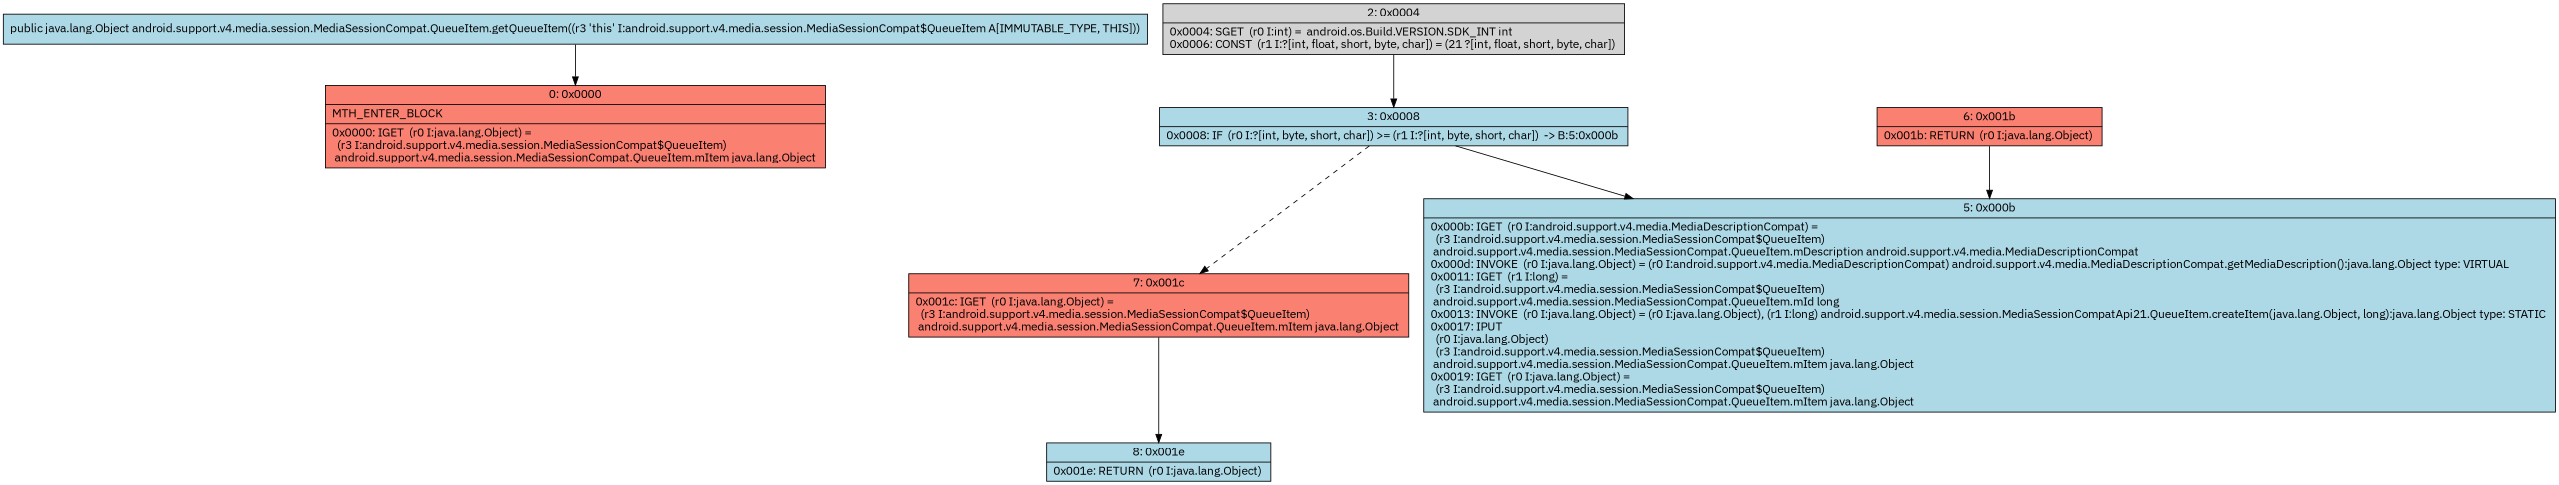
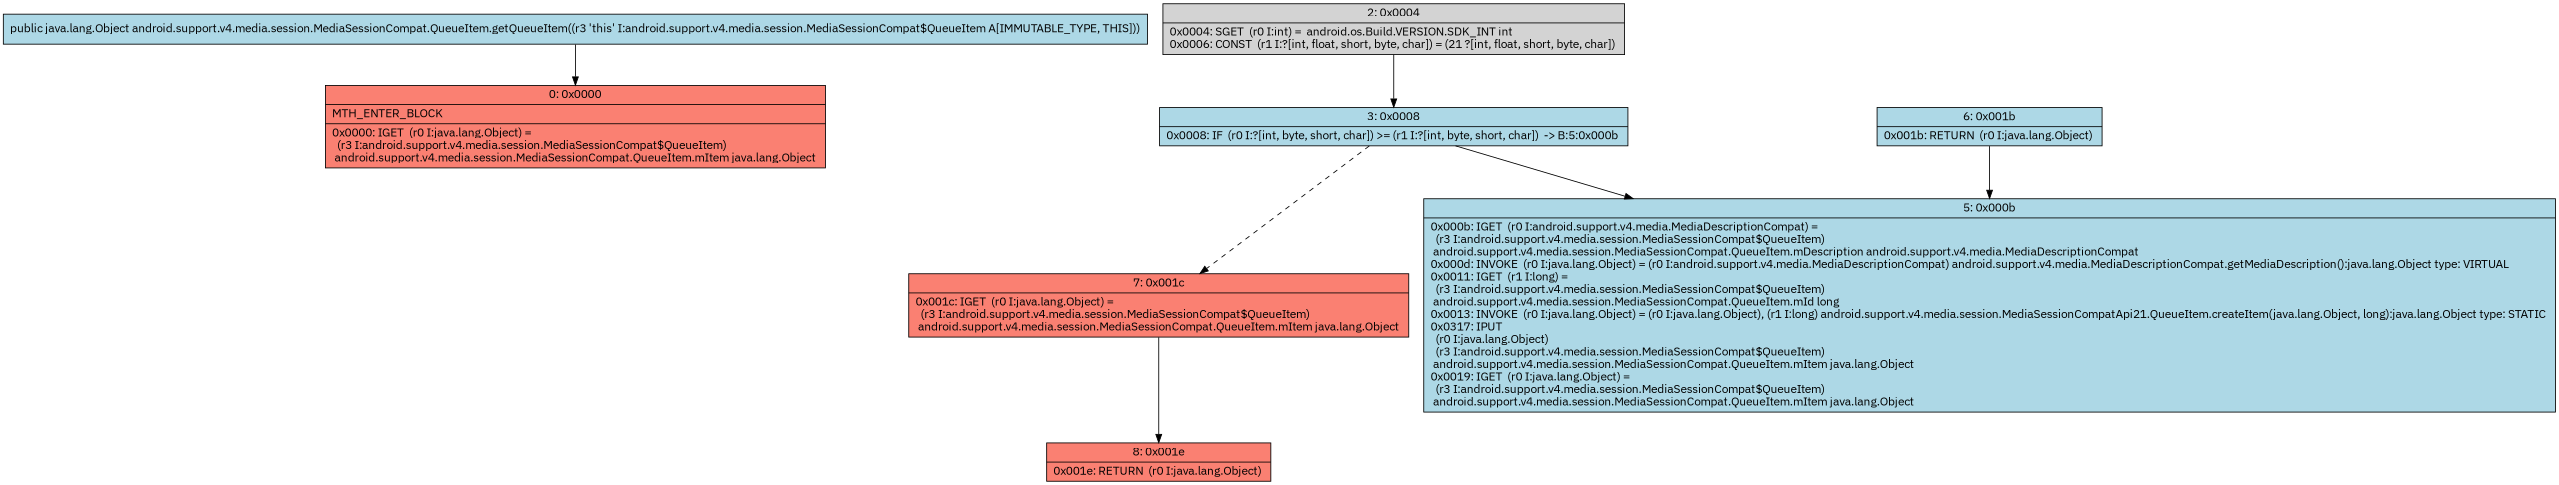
node "6: 0x001b": fillcolor salmon -> lightblue
node "5: 0x000b": text "0x0017: IPUT" -> "0x0317: IPUT"
node "8: 0x001e": fillcolor lightblue -> salmon
